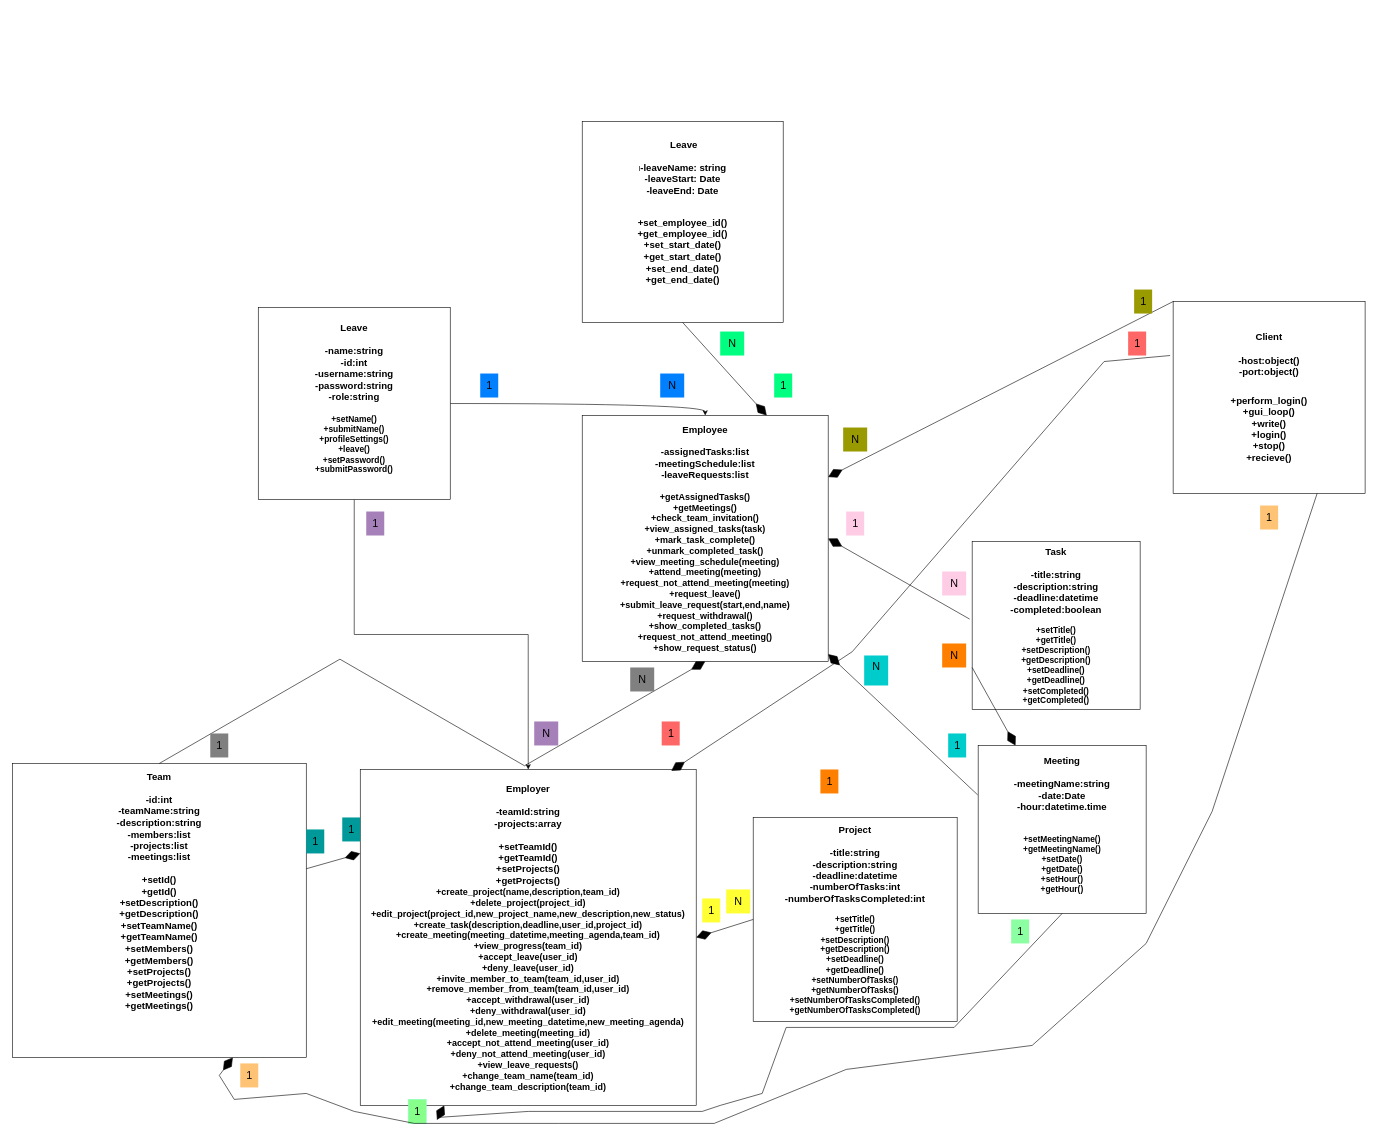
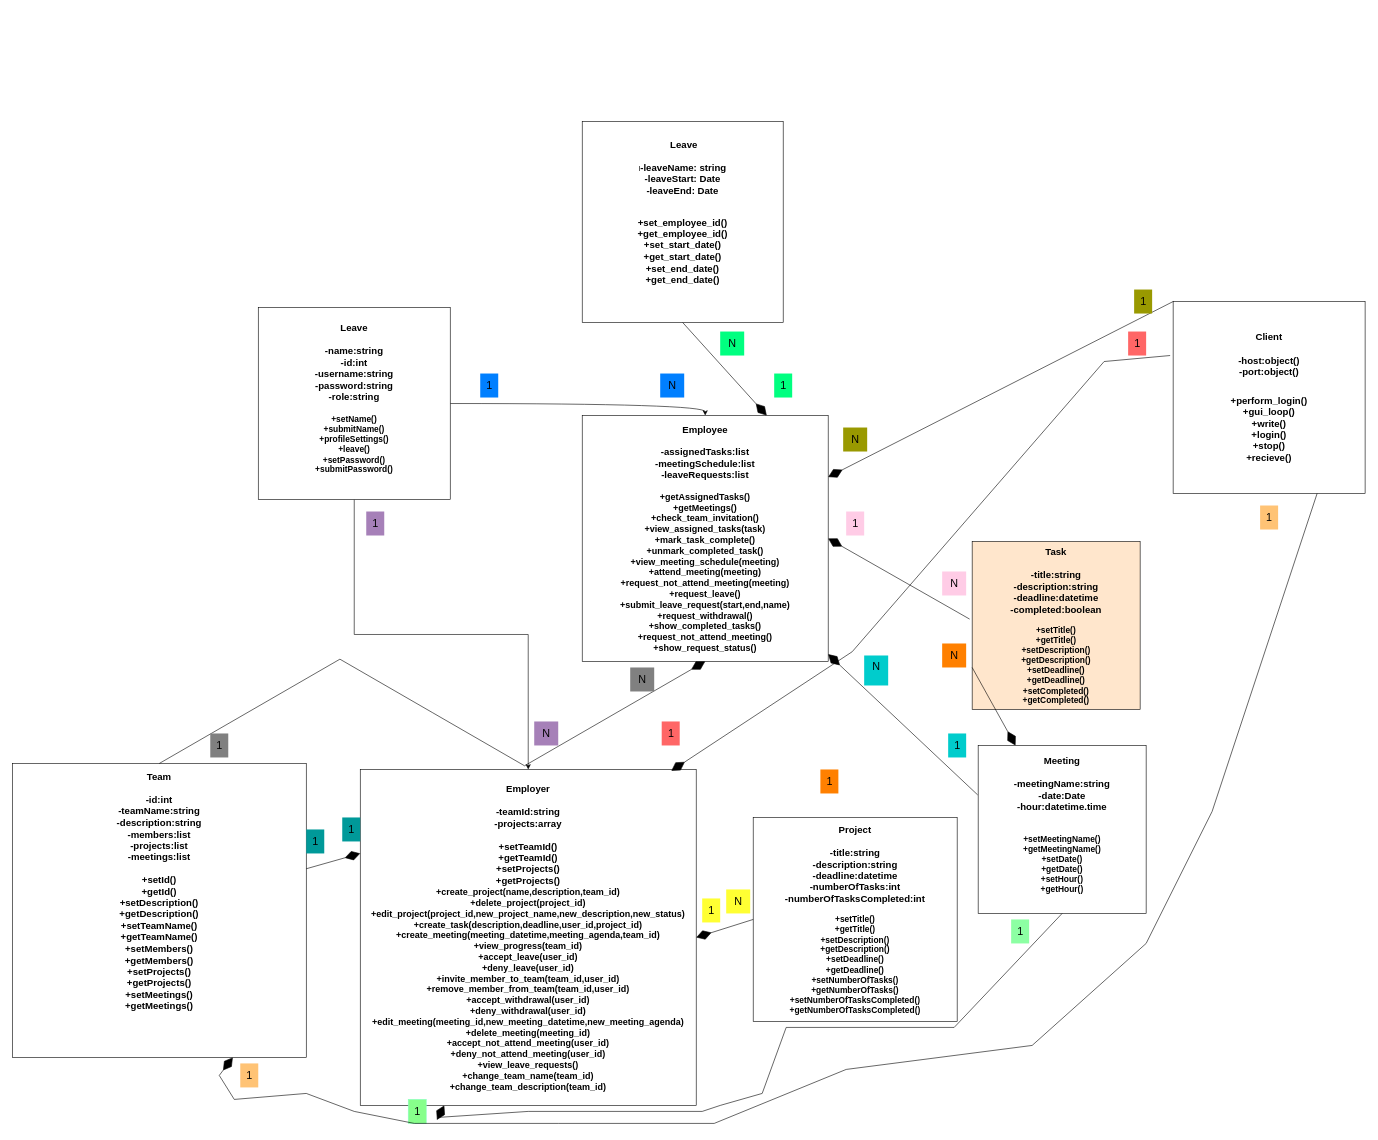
node "Task -title:string -description:string -deadline:datetime -completed:boolean +setTitle() +getTitle() +setDescription() +getDescription() +setDeadline() +getDeadline() +setCompleted() +getCompleted()": fillcolor #ffffff -> #ffe6cc
